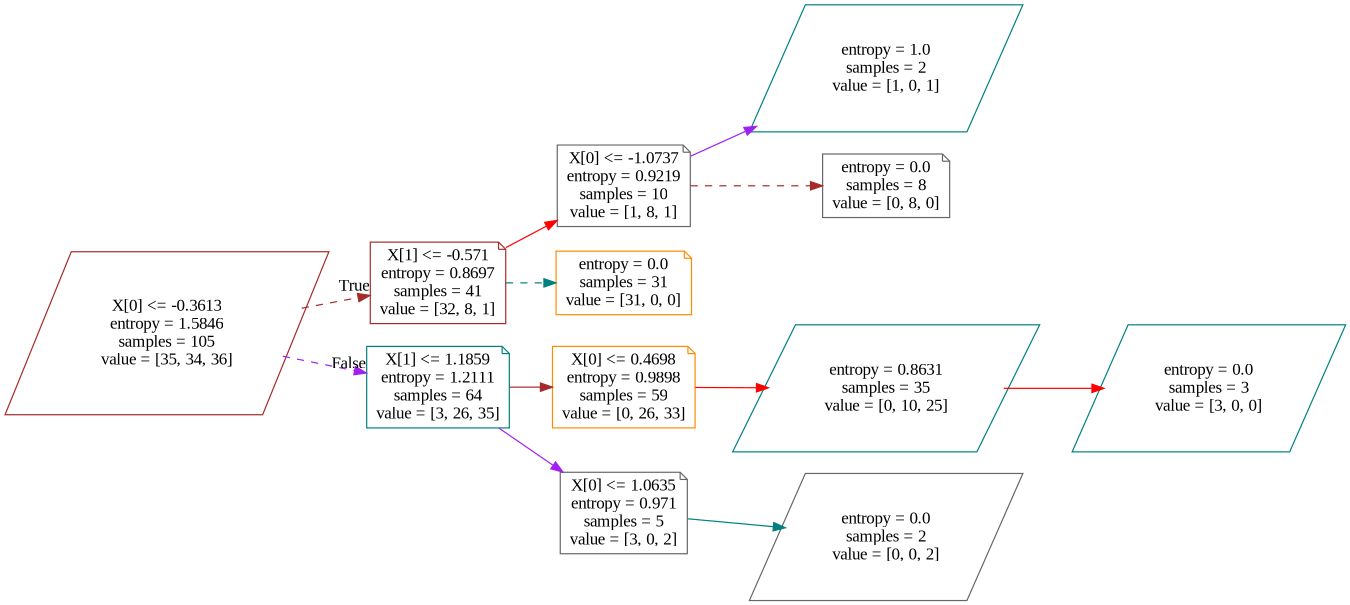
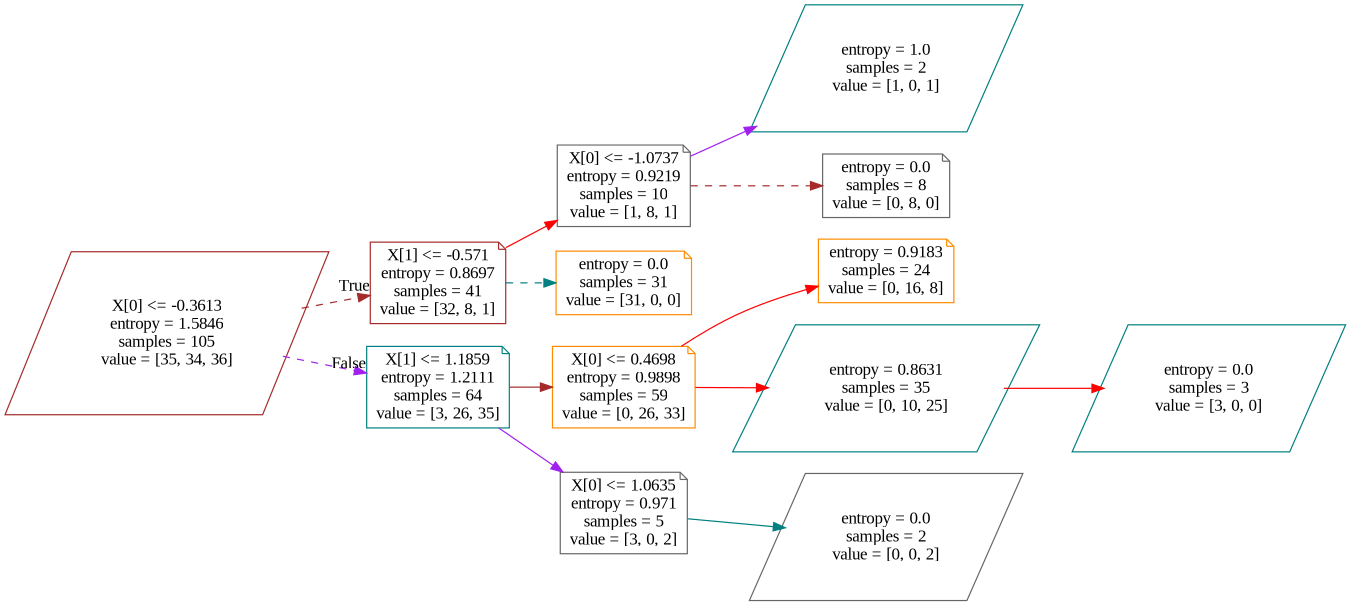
node "entropy = 0.9183 samples = 24 value = [0, 16, 8]": added
